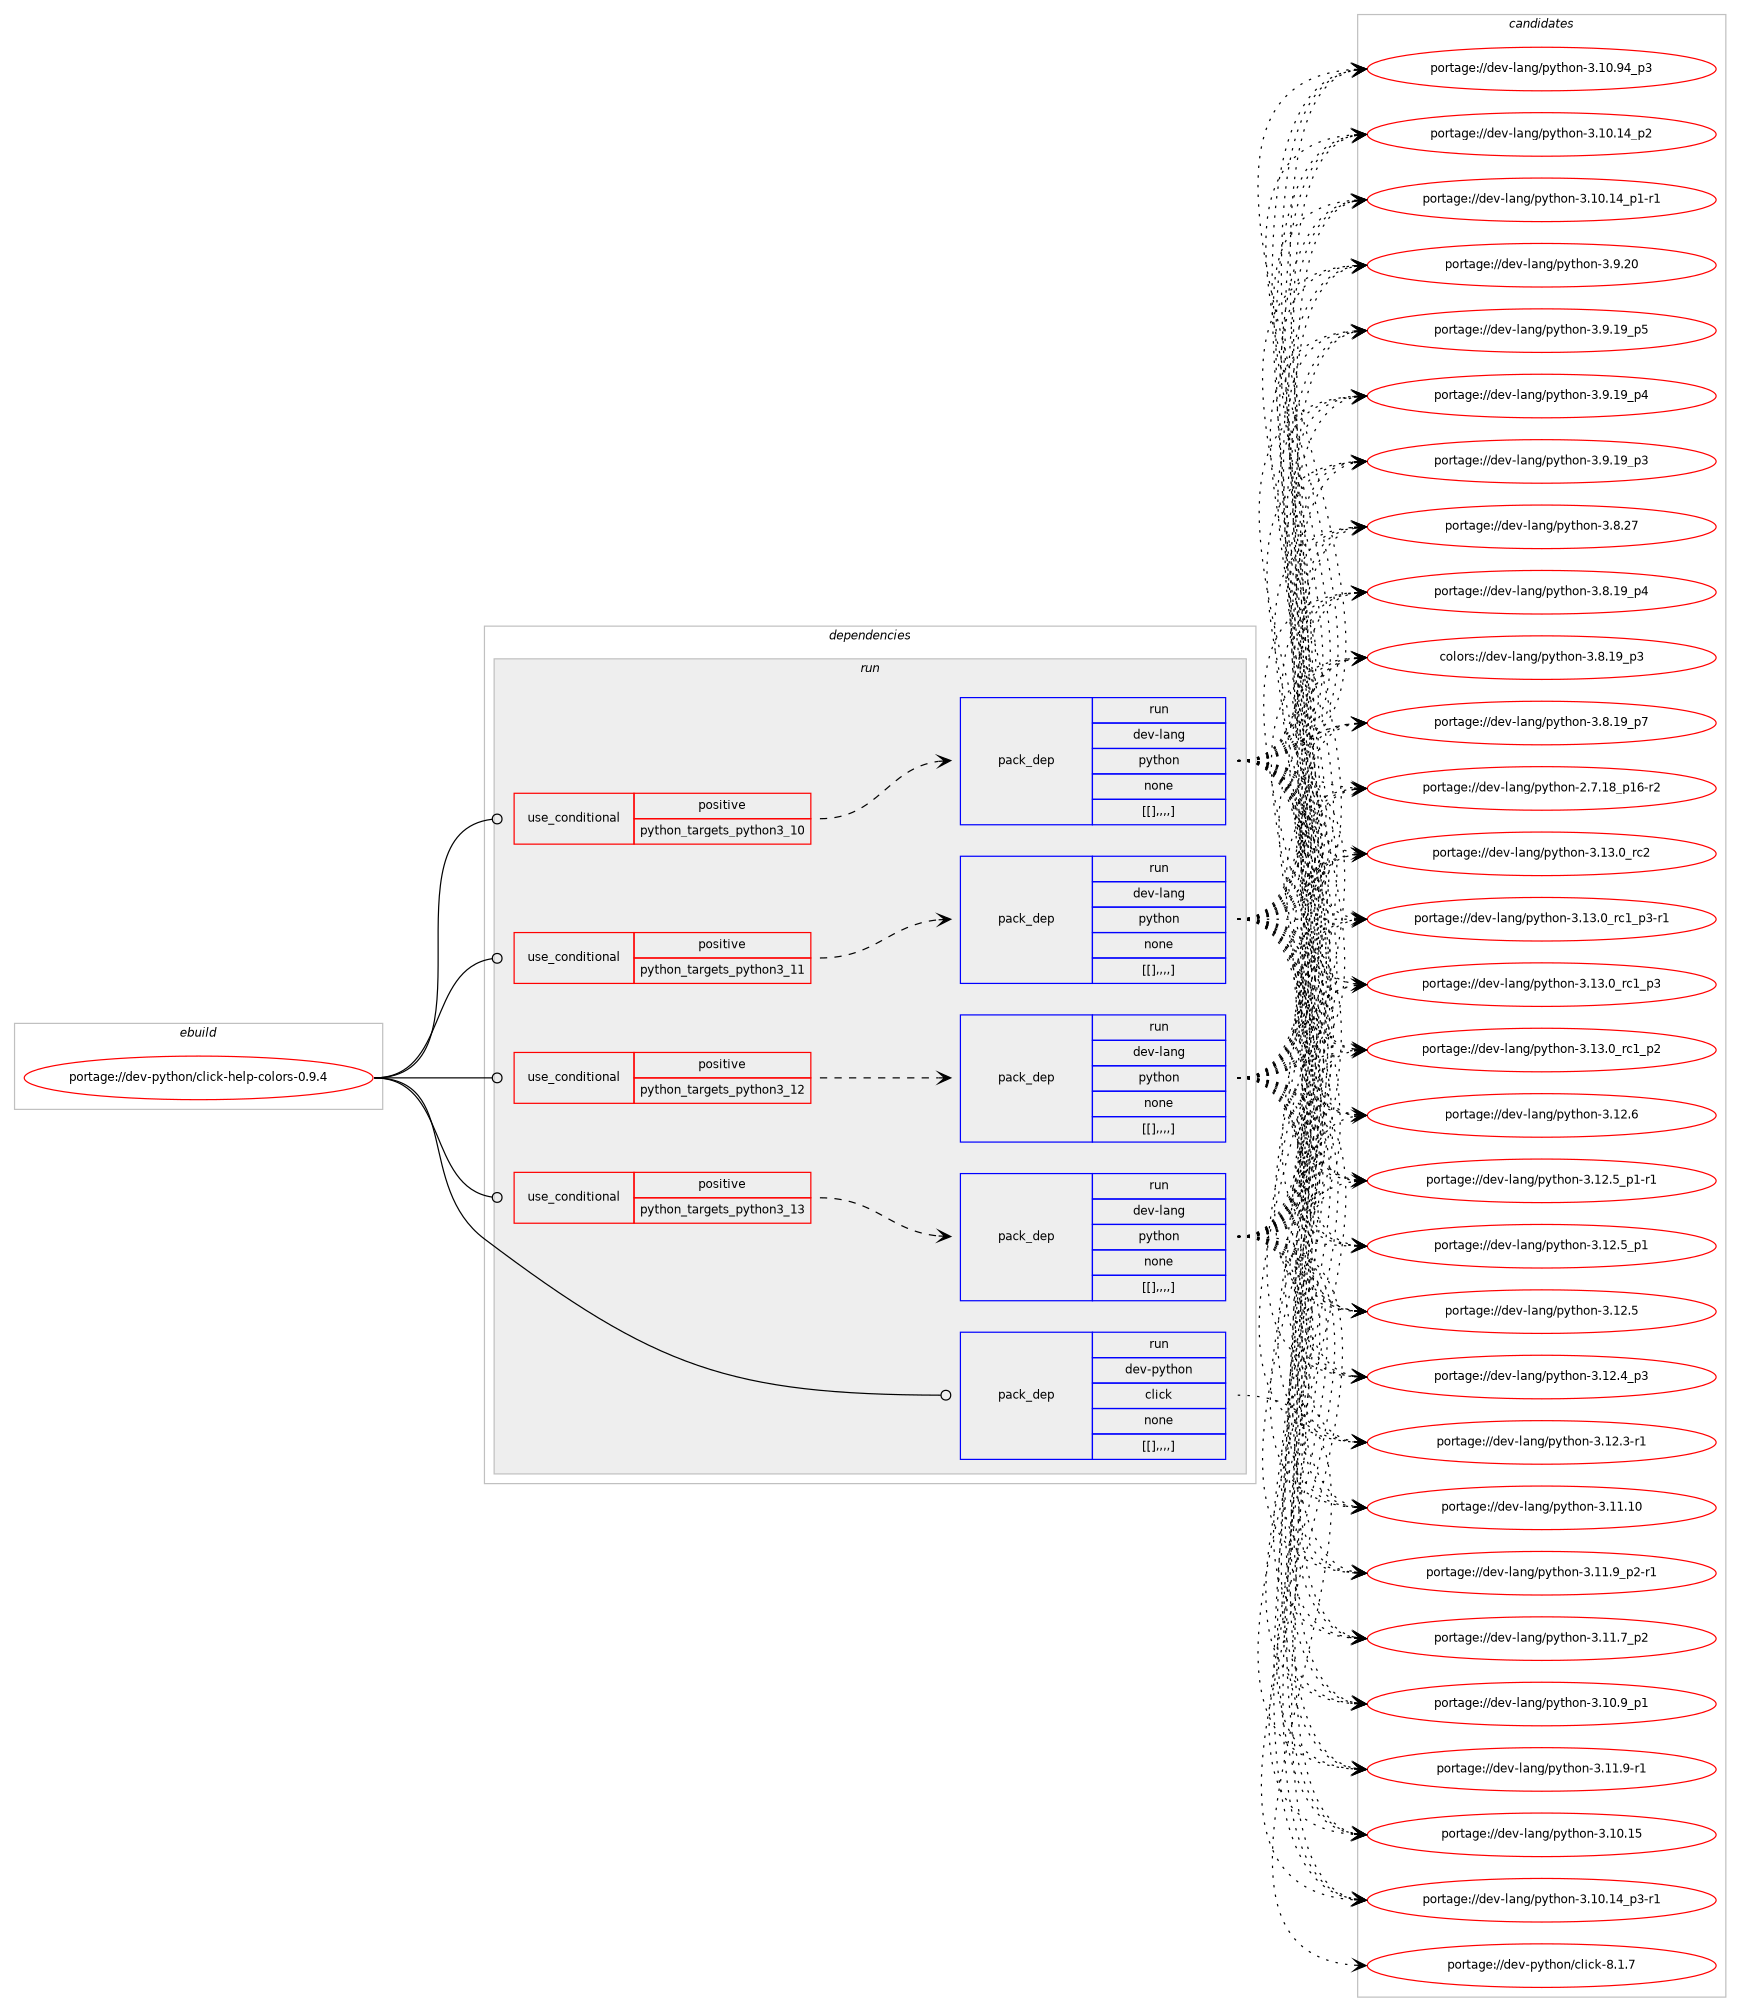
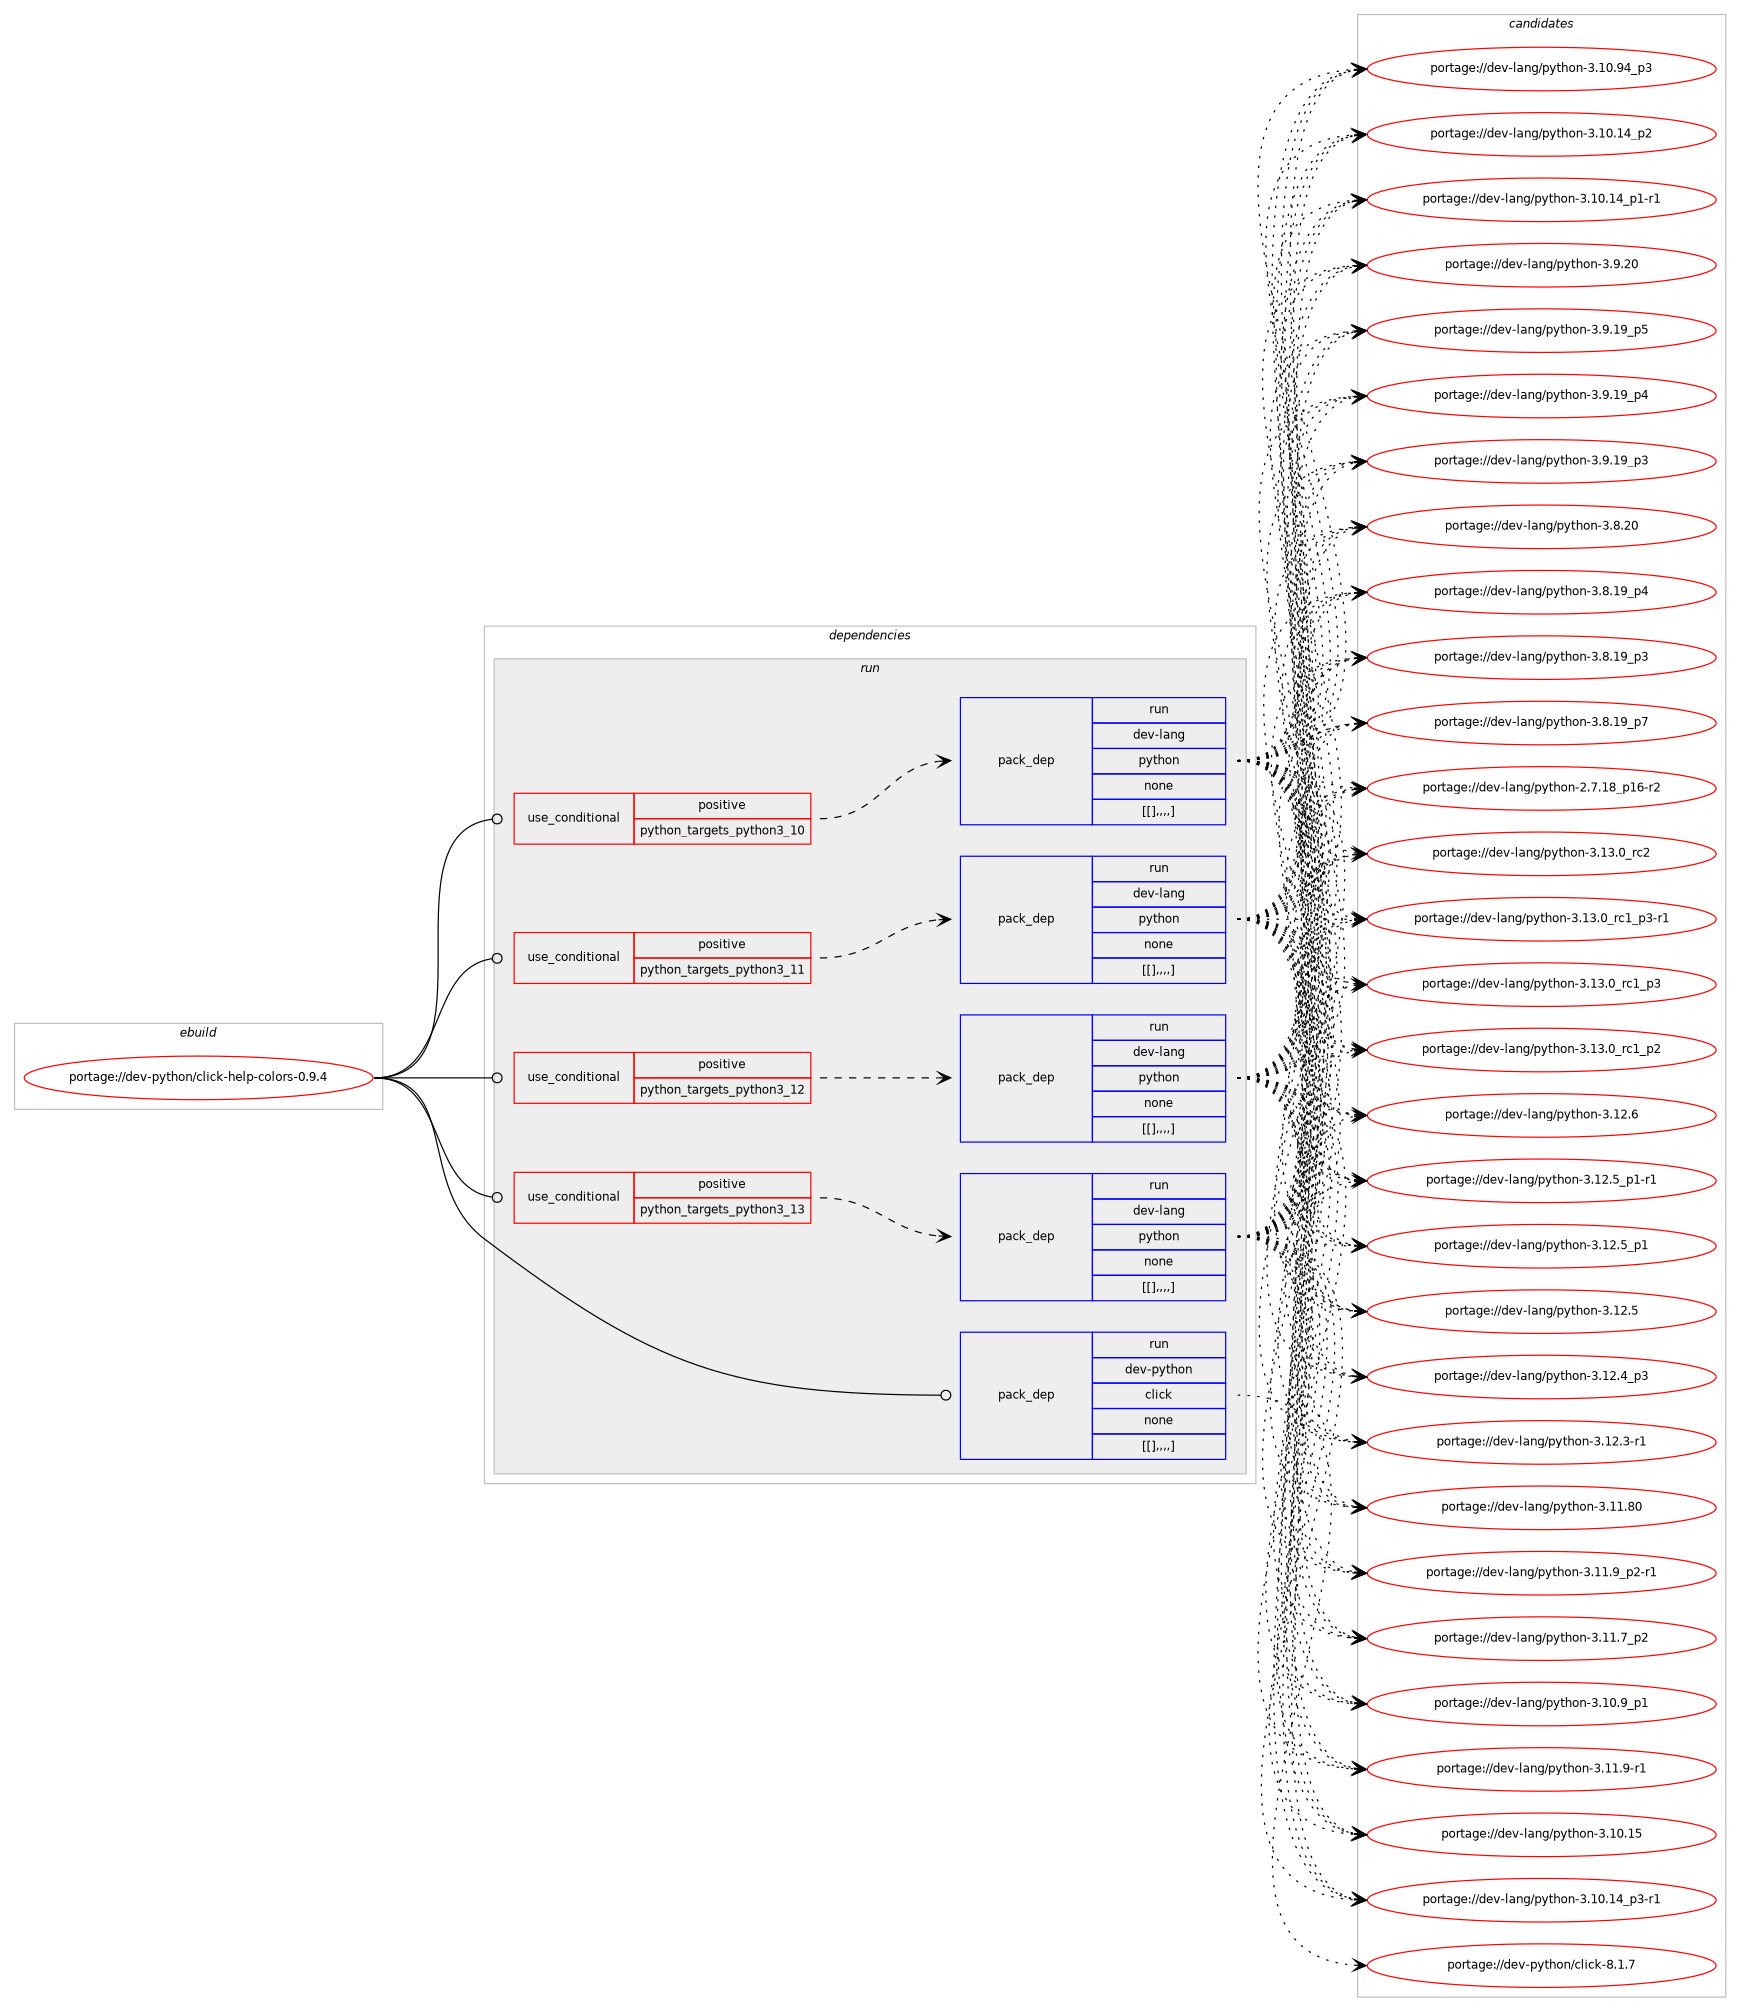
node "portage://dev-lang/python-3.8.27": label "portage://dev-lang/python-3.8.27" -> "portage://dev-lang/python-3.8.20"
node "colors://dev-lang/python-3.8.19_p3": label "colors://dev-lang/python-3.8.19_p3" -> "portage://dev-lang/python-3.8.19_p3"
node "portage://dev-lang/python-3.11.10": label "portage://dev-lang/python-3.11.10" -> "portage://dev-lang/python-3.11.80"
